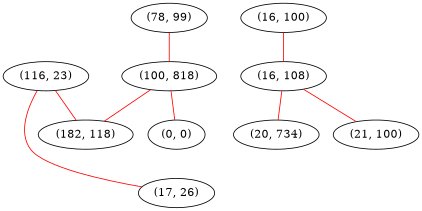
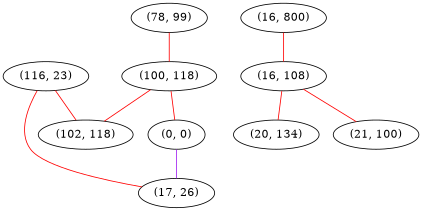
node "(16, 100)": label "(16, 100)" -> "(16, 800)"
node "(100, 818)": label "(100, 818)" -> "(100, 118)"
node "(182, 118)": label "(182, 118)" -> "(102, 118)"
node "(20, 734)": label "(20, 734)" -> "(20, 134)"
edge "(0, 0)" -- "(17, 26)": added
